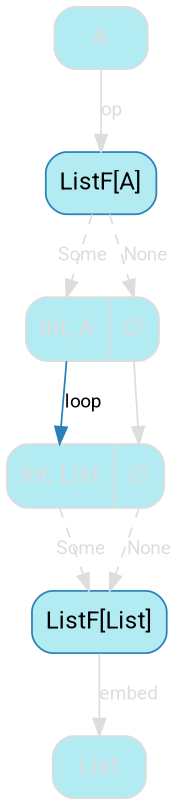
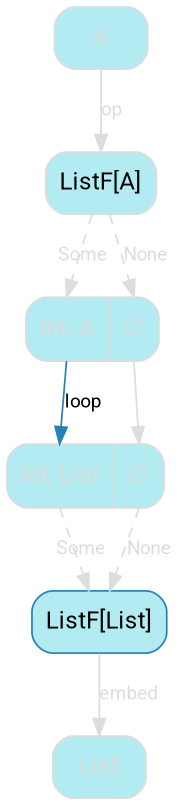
node "ListF[A]": color #2980b9 -> #dddddd
